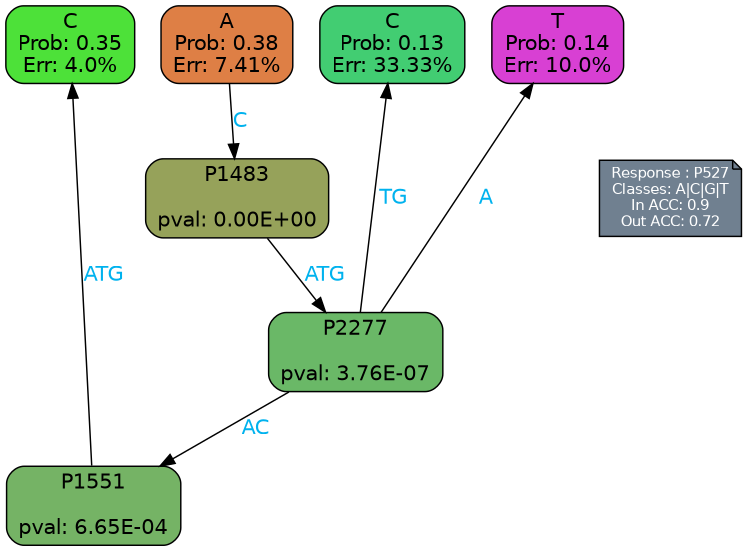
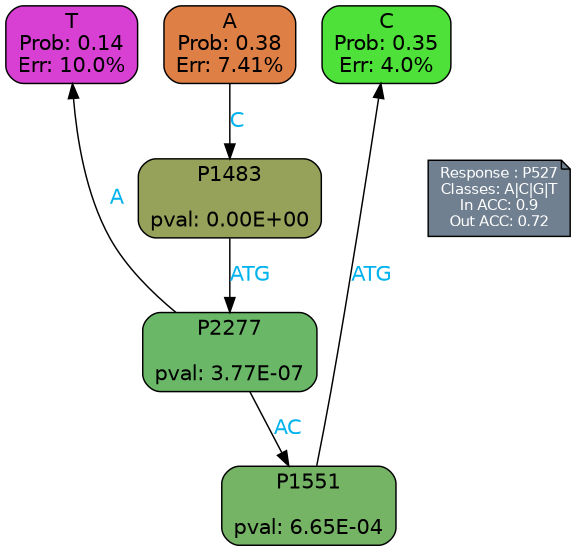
node "C Prob: 0.13 Err: 33.33%": removed
node "P2277 pval: 3.76E-07": label "P2277 pval: 3.76E-07" -> "P2277 pval: 3.77E-07"
